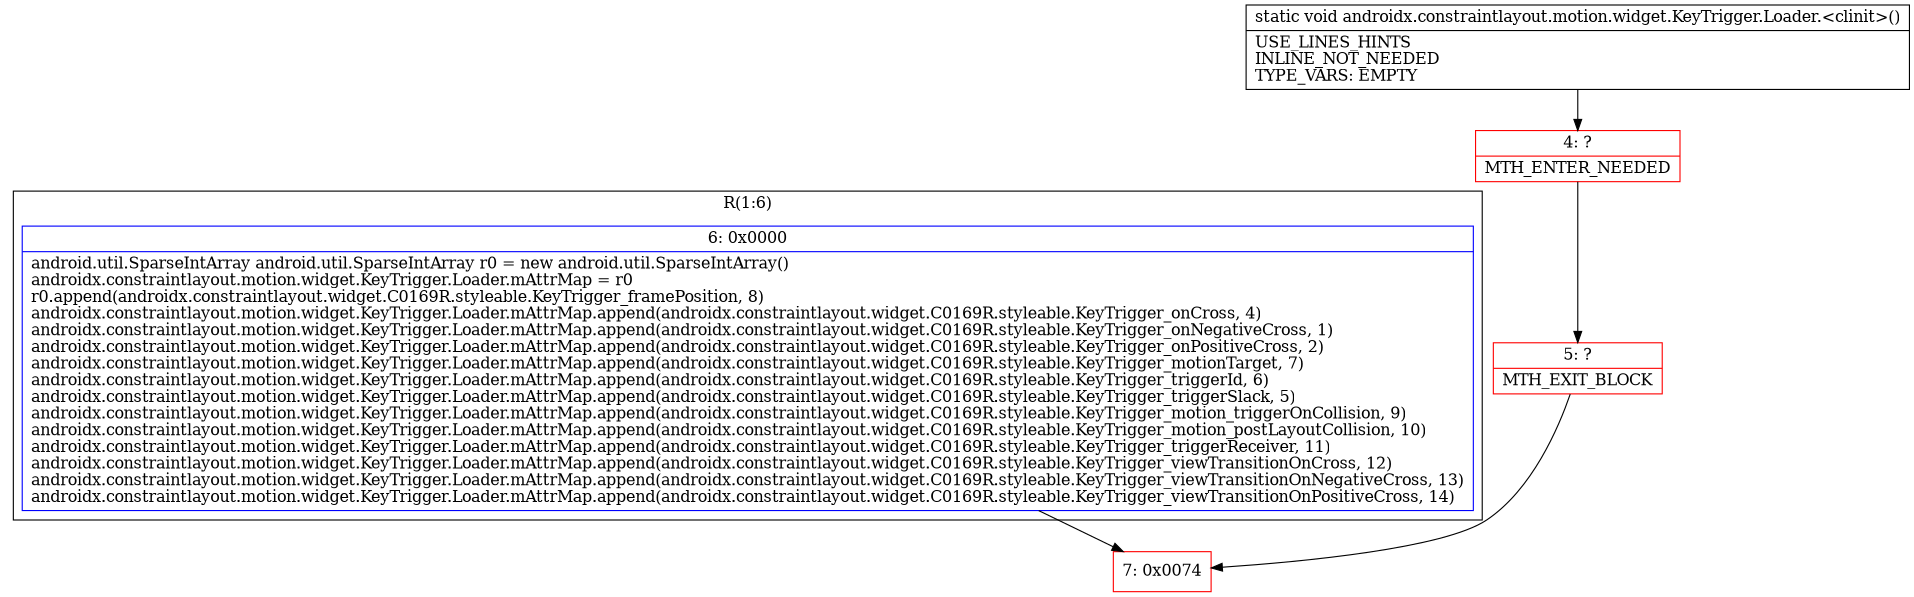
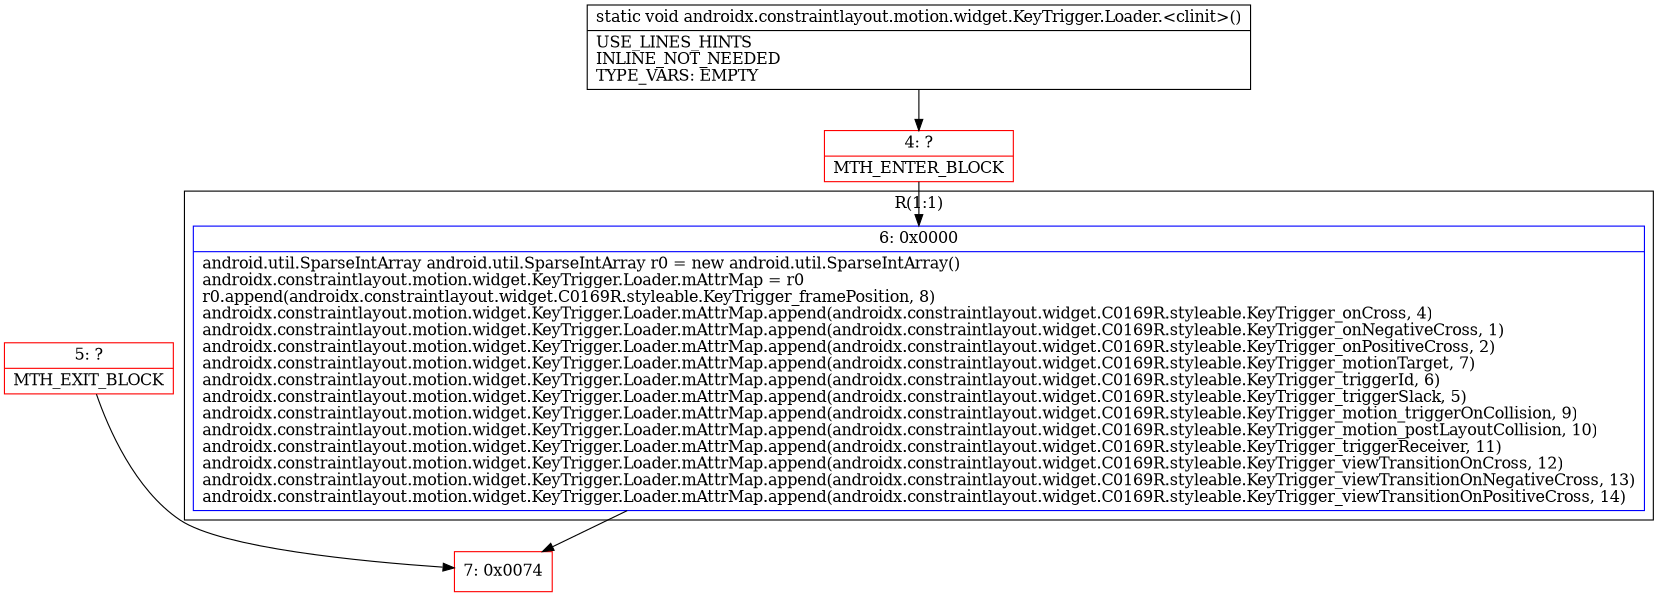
node "4: ?": text "MTH_ENTER_NEEDED" -> "MTH_ENTER_BLOCK"
cluster "R(1:6)": label "R(1:6)" -> "R(1:1)"
edge "4: ?" -> "5: ?": now "4: ?" -> "6: 0x0000"
